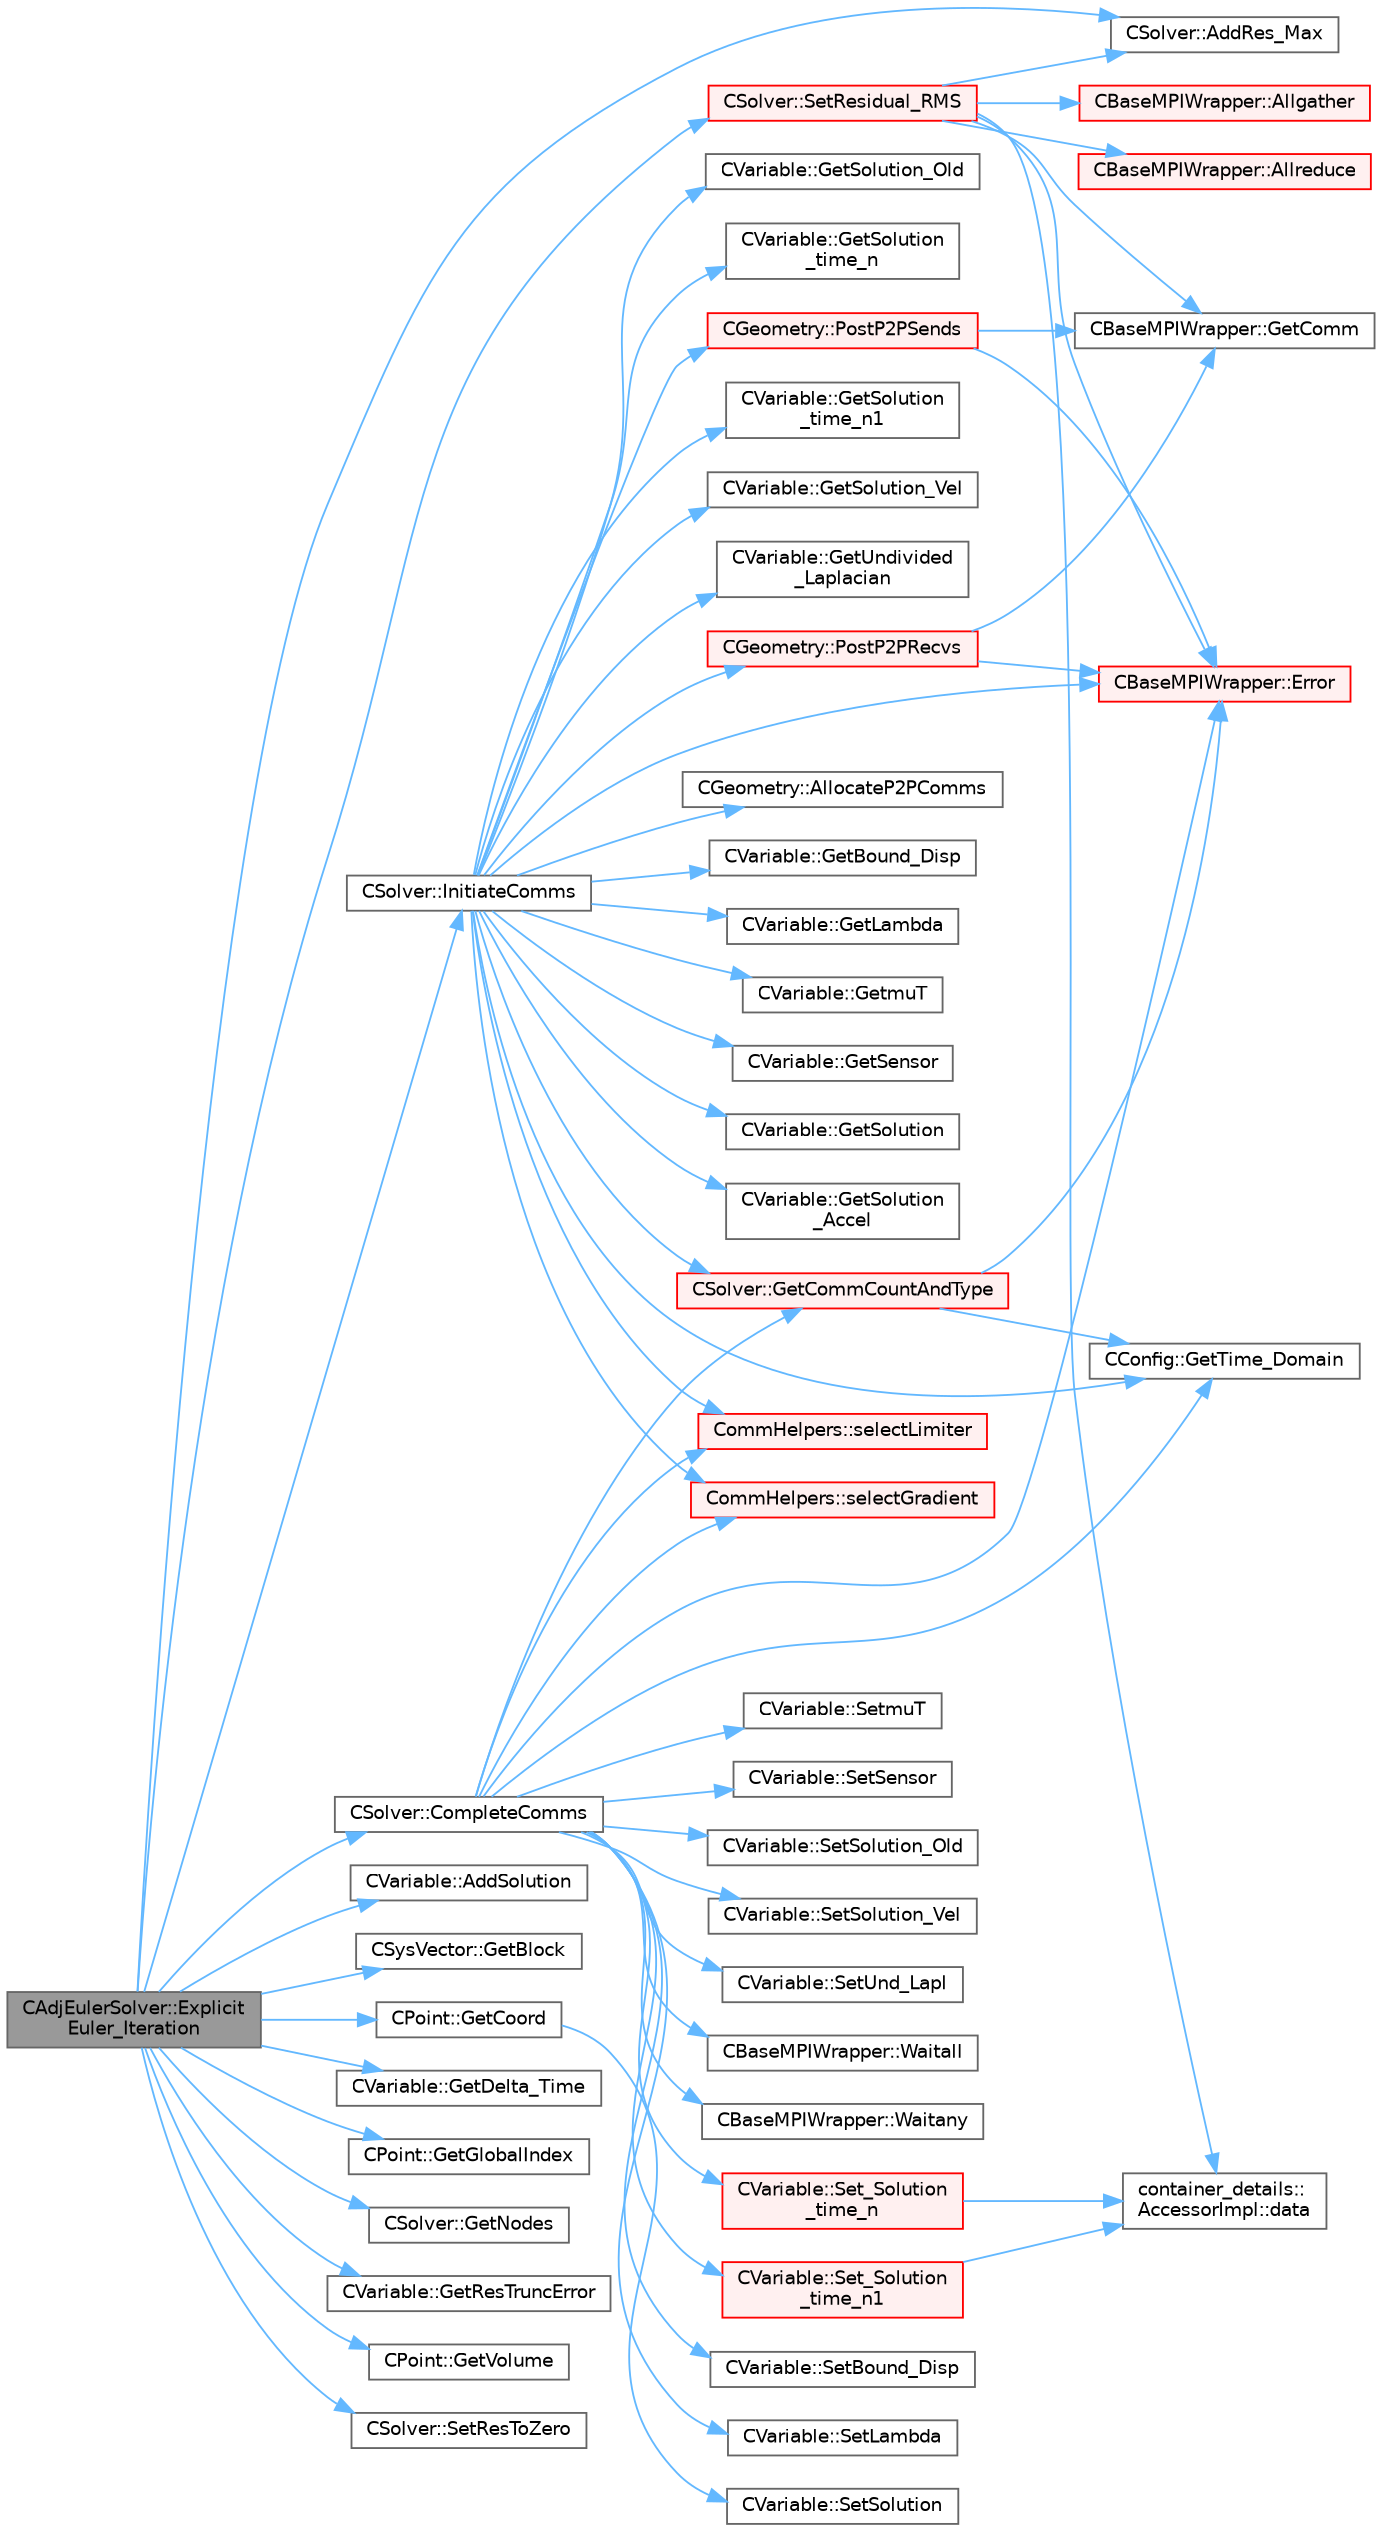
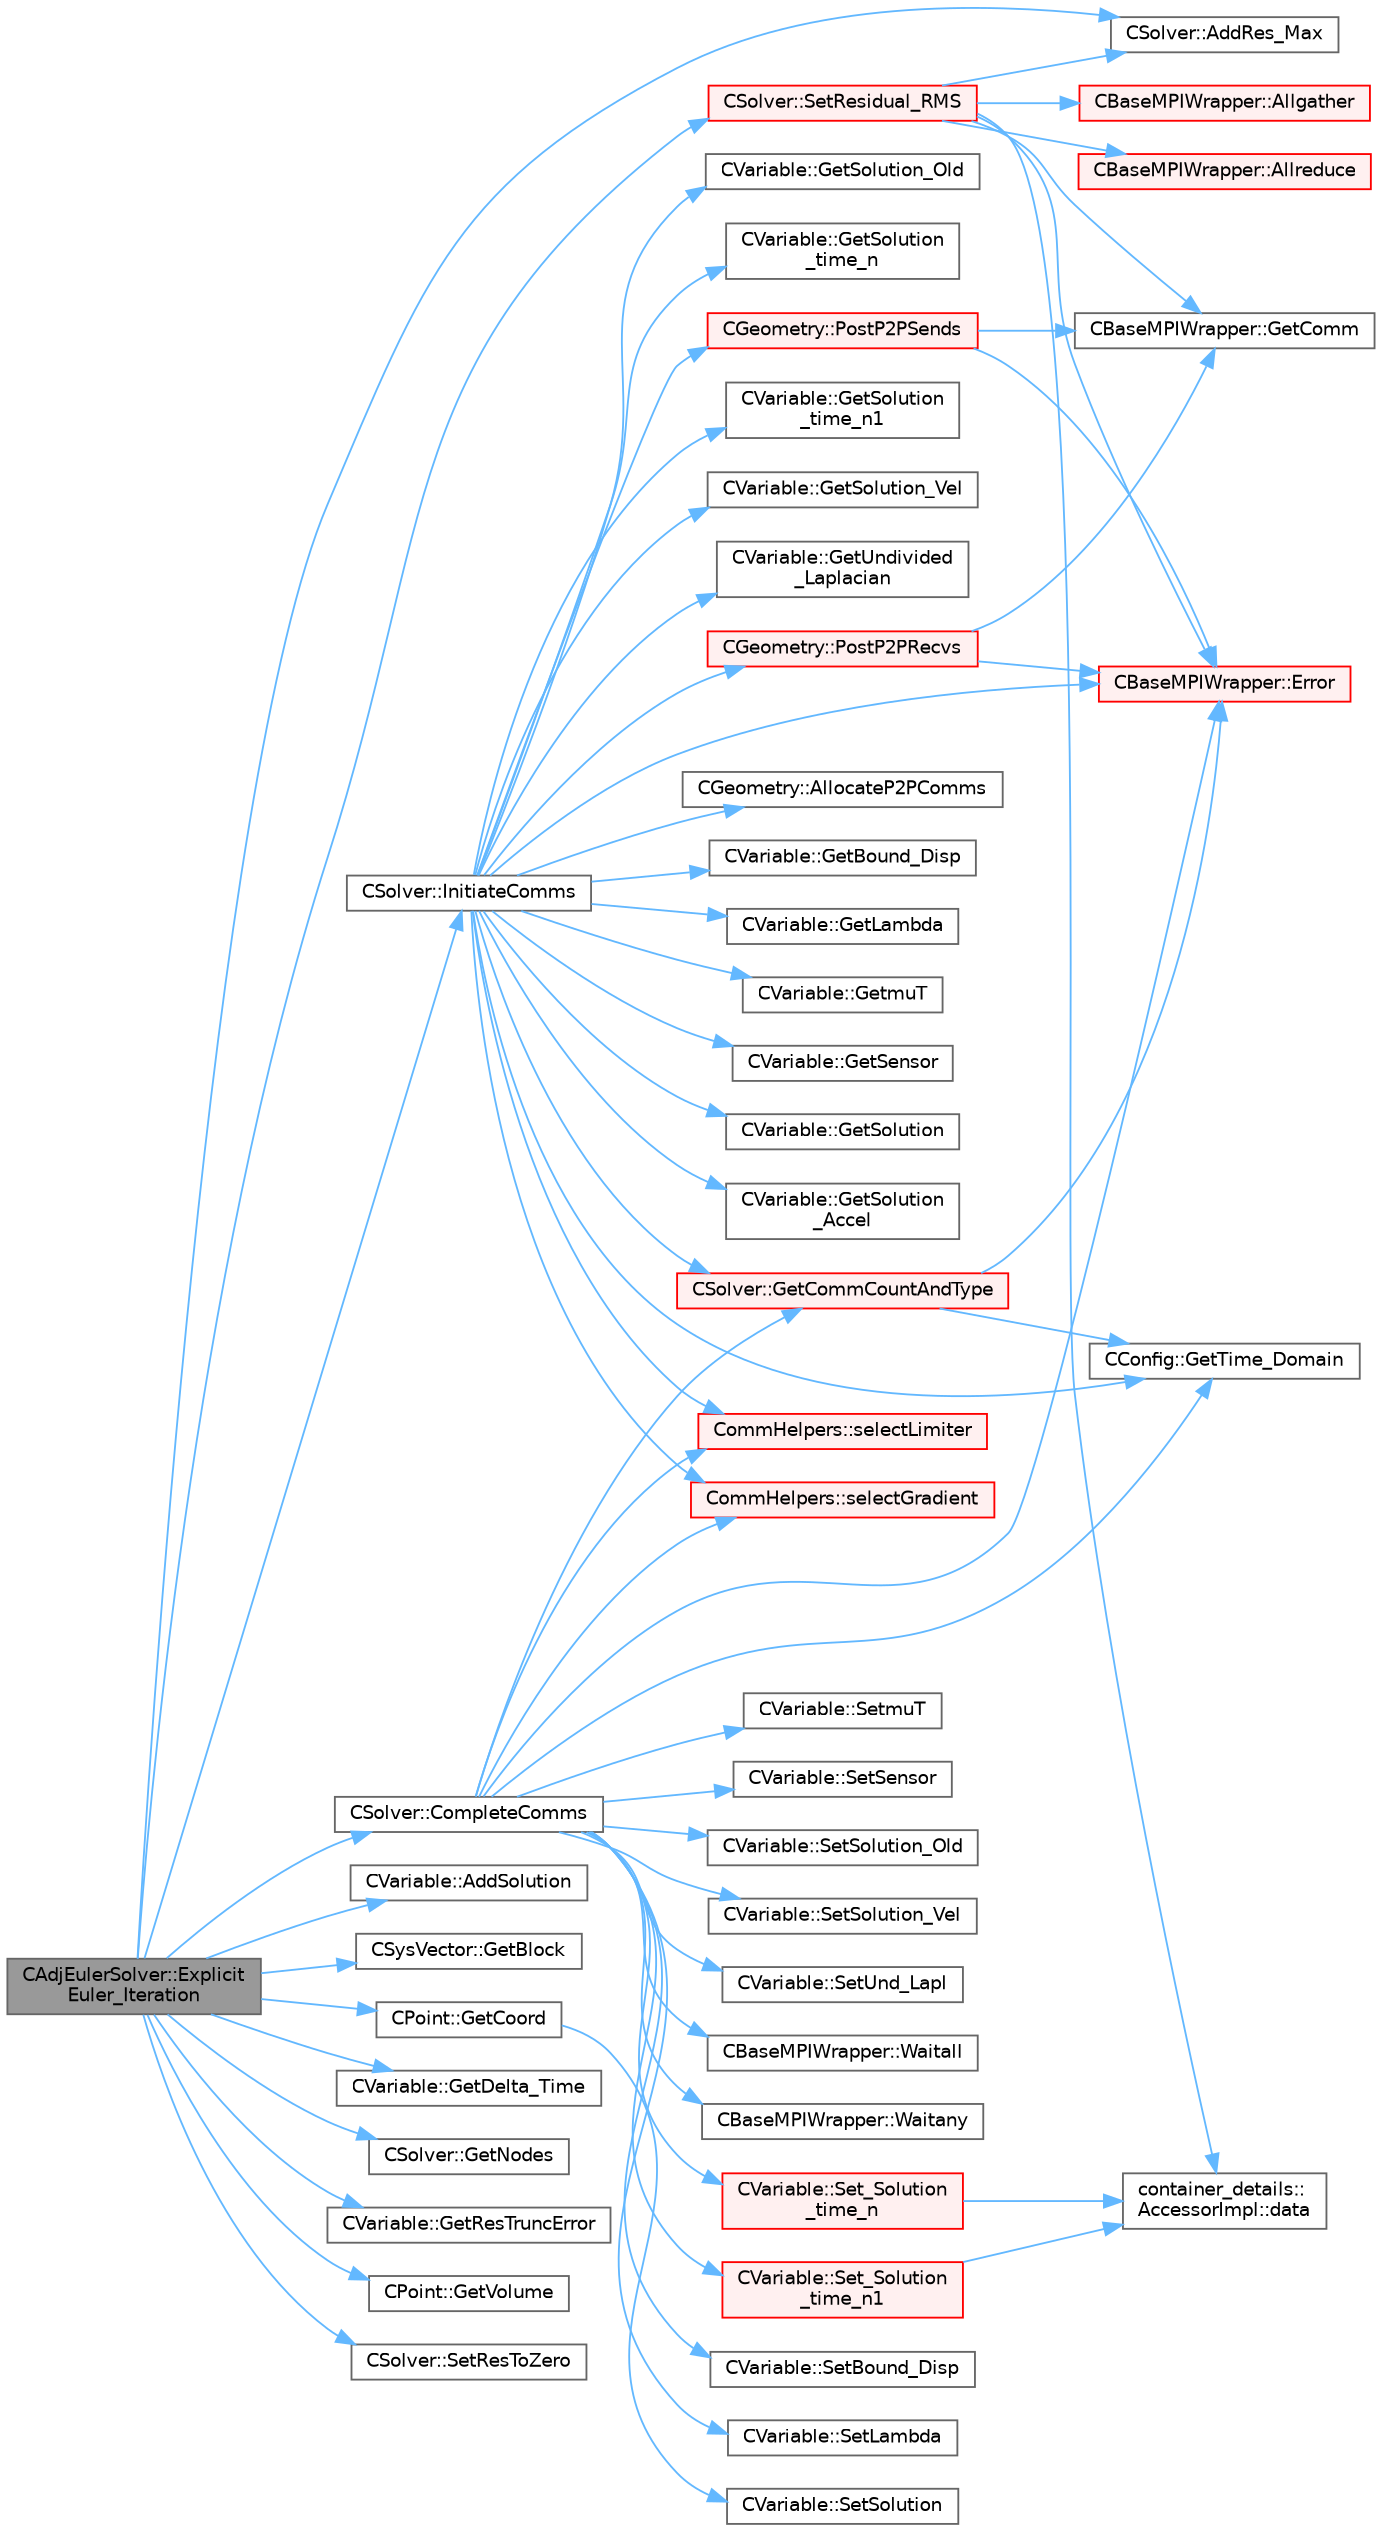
node "CPoint::GetGlobalIndex": removed
